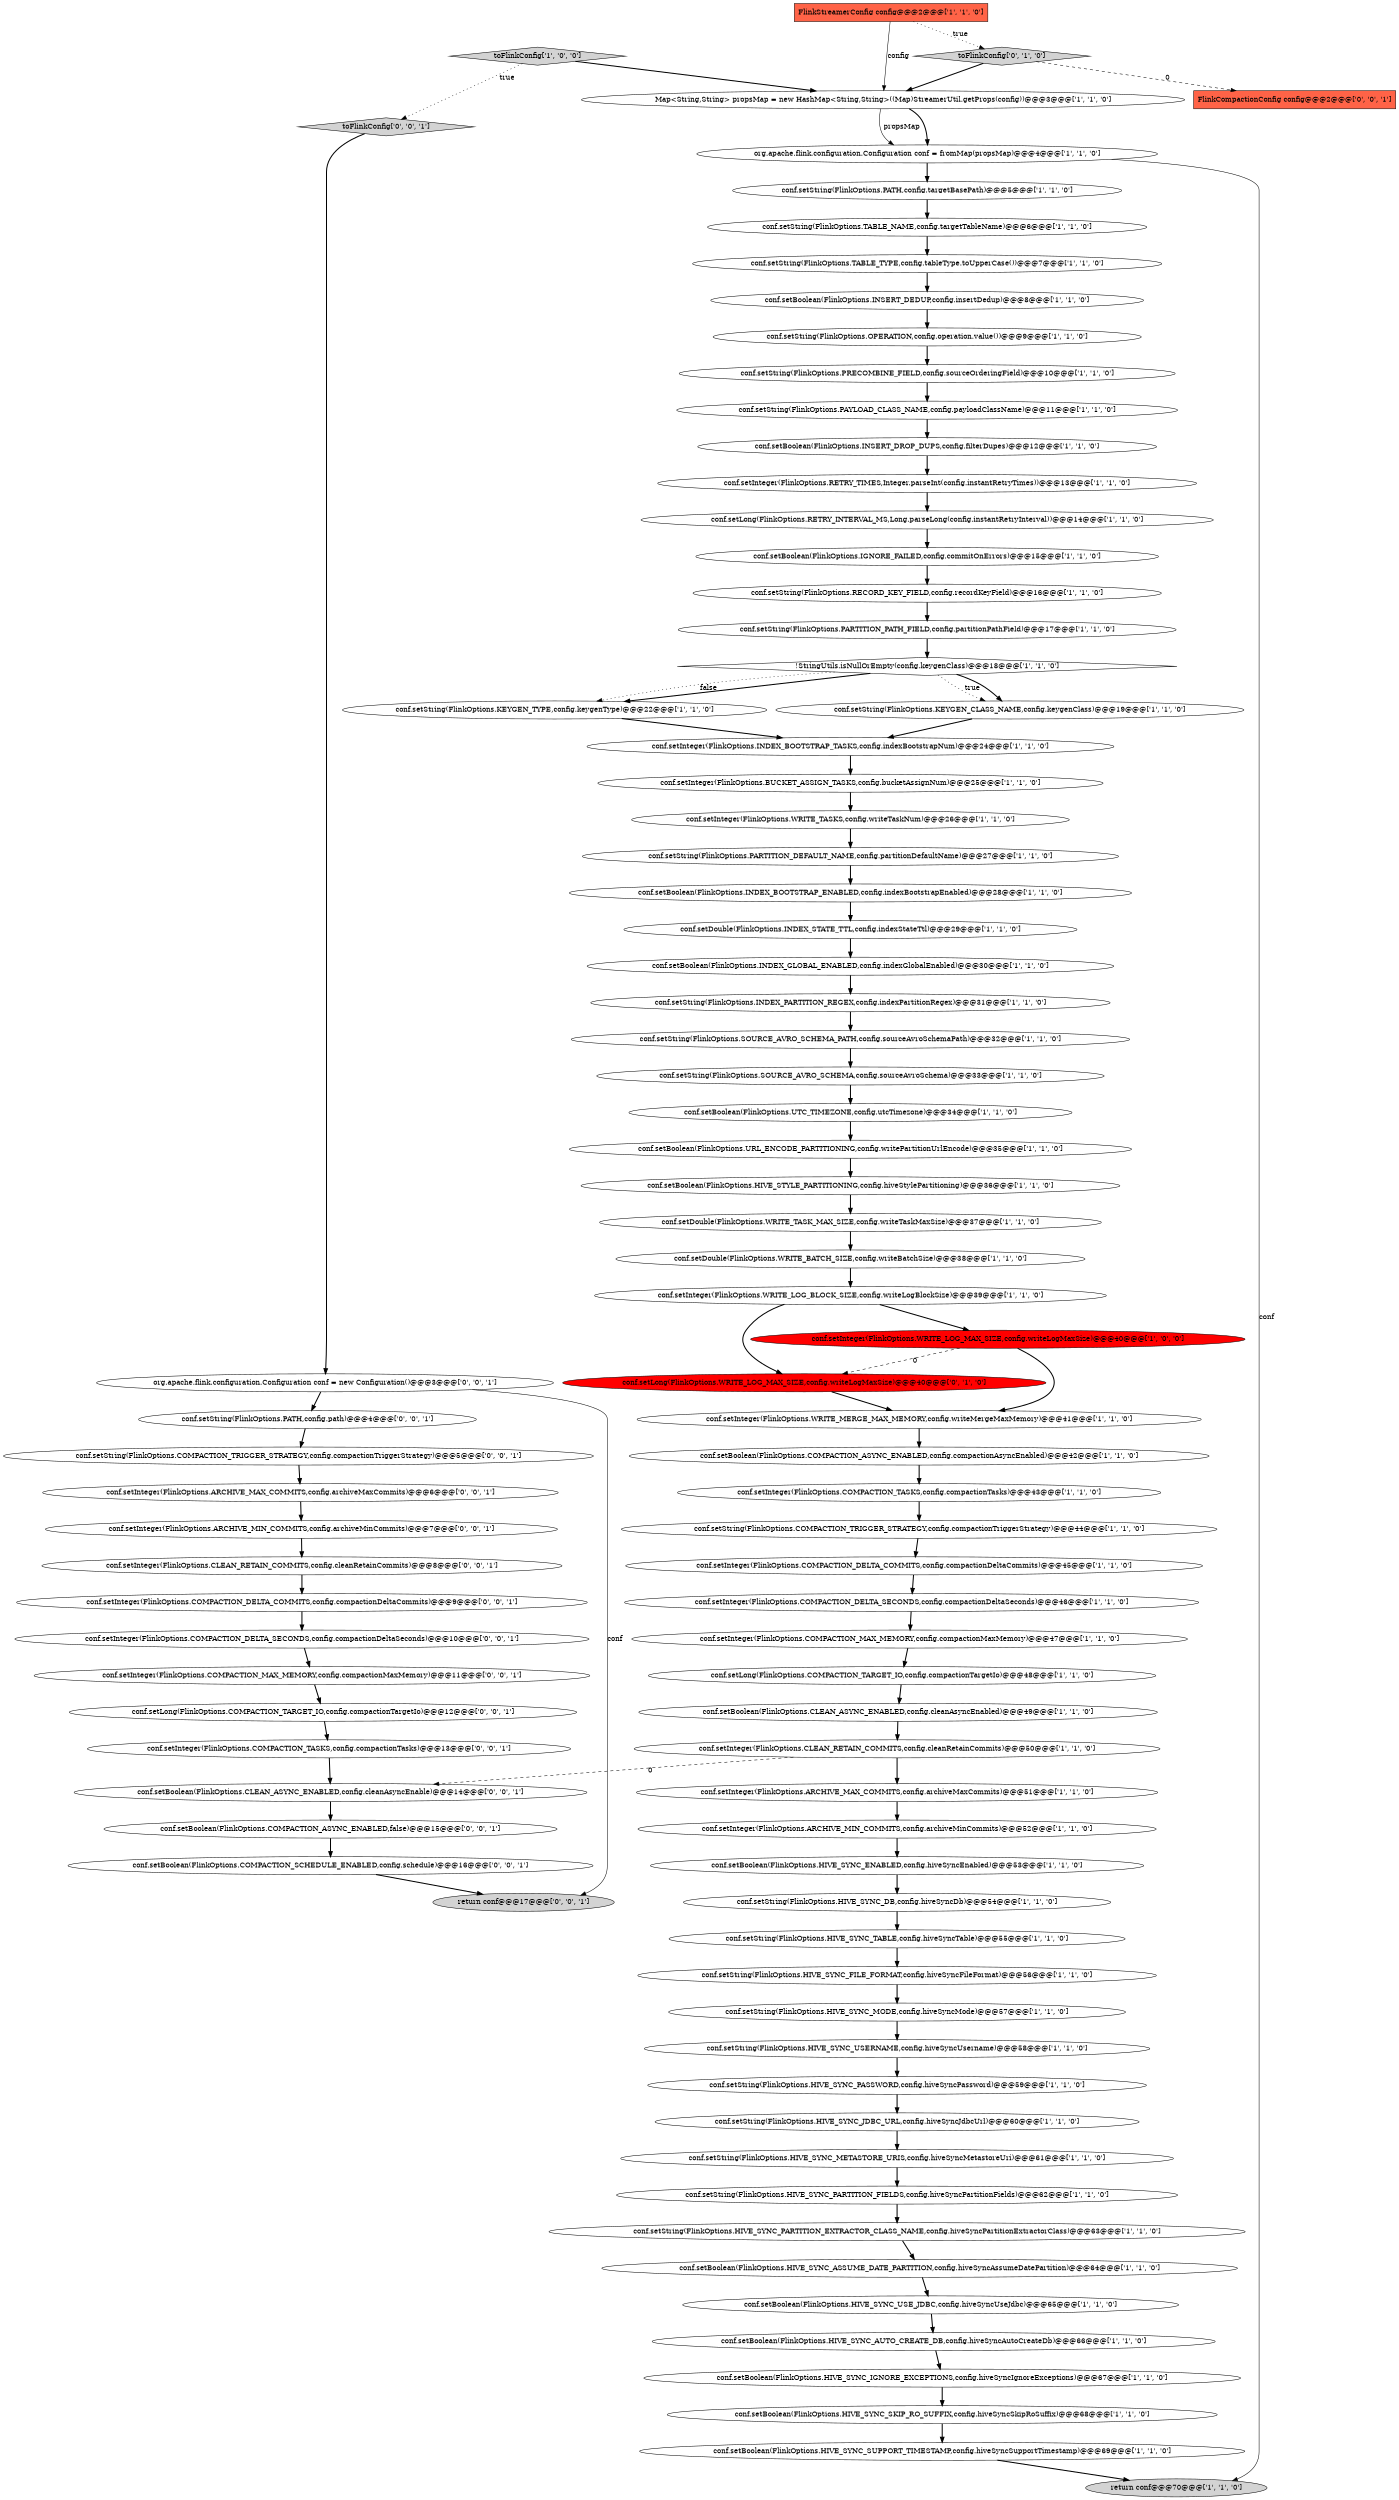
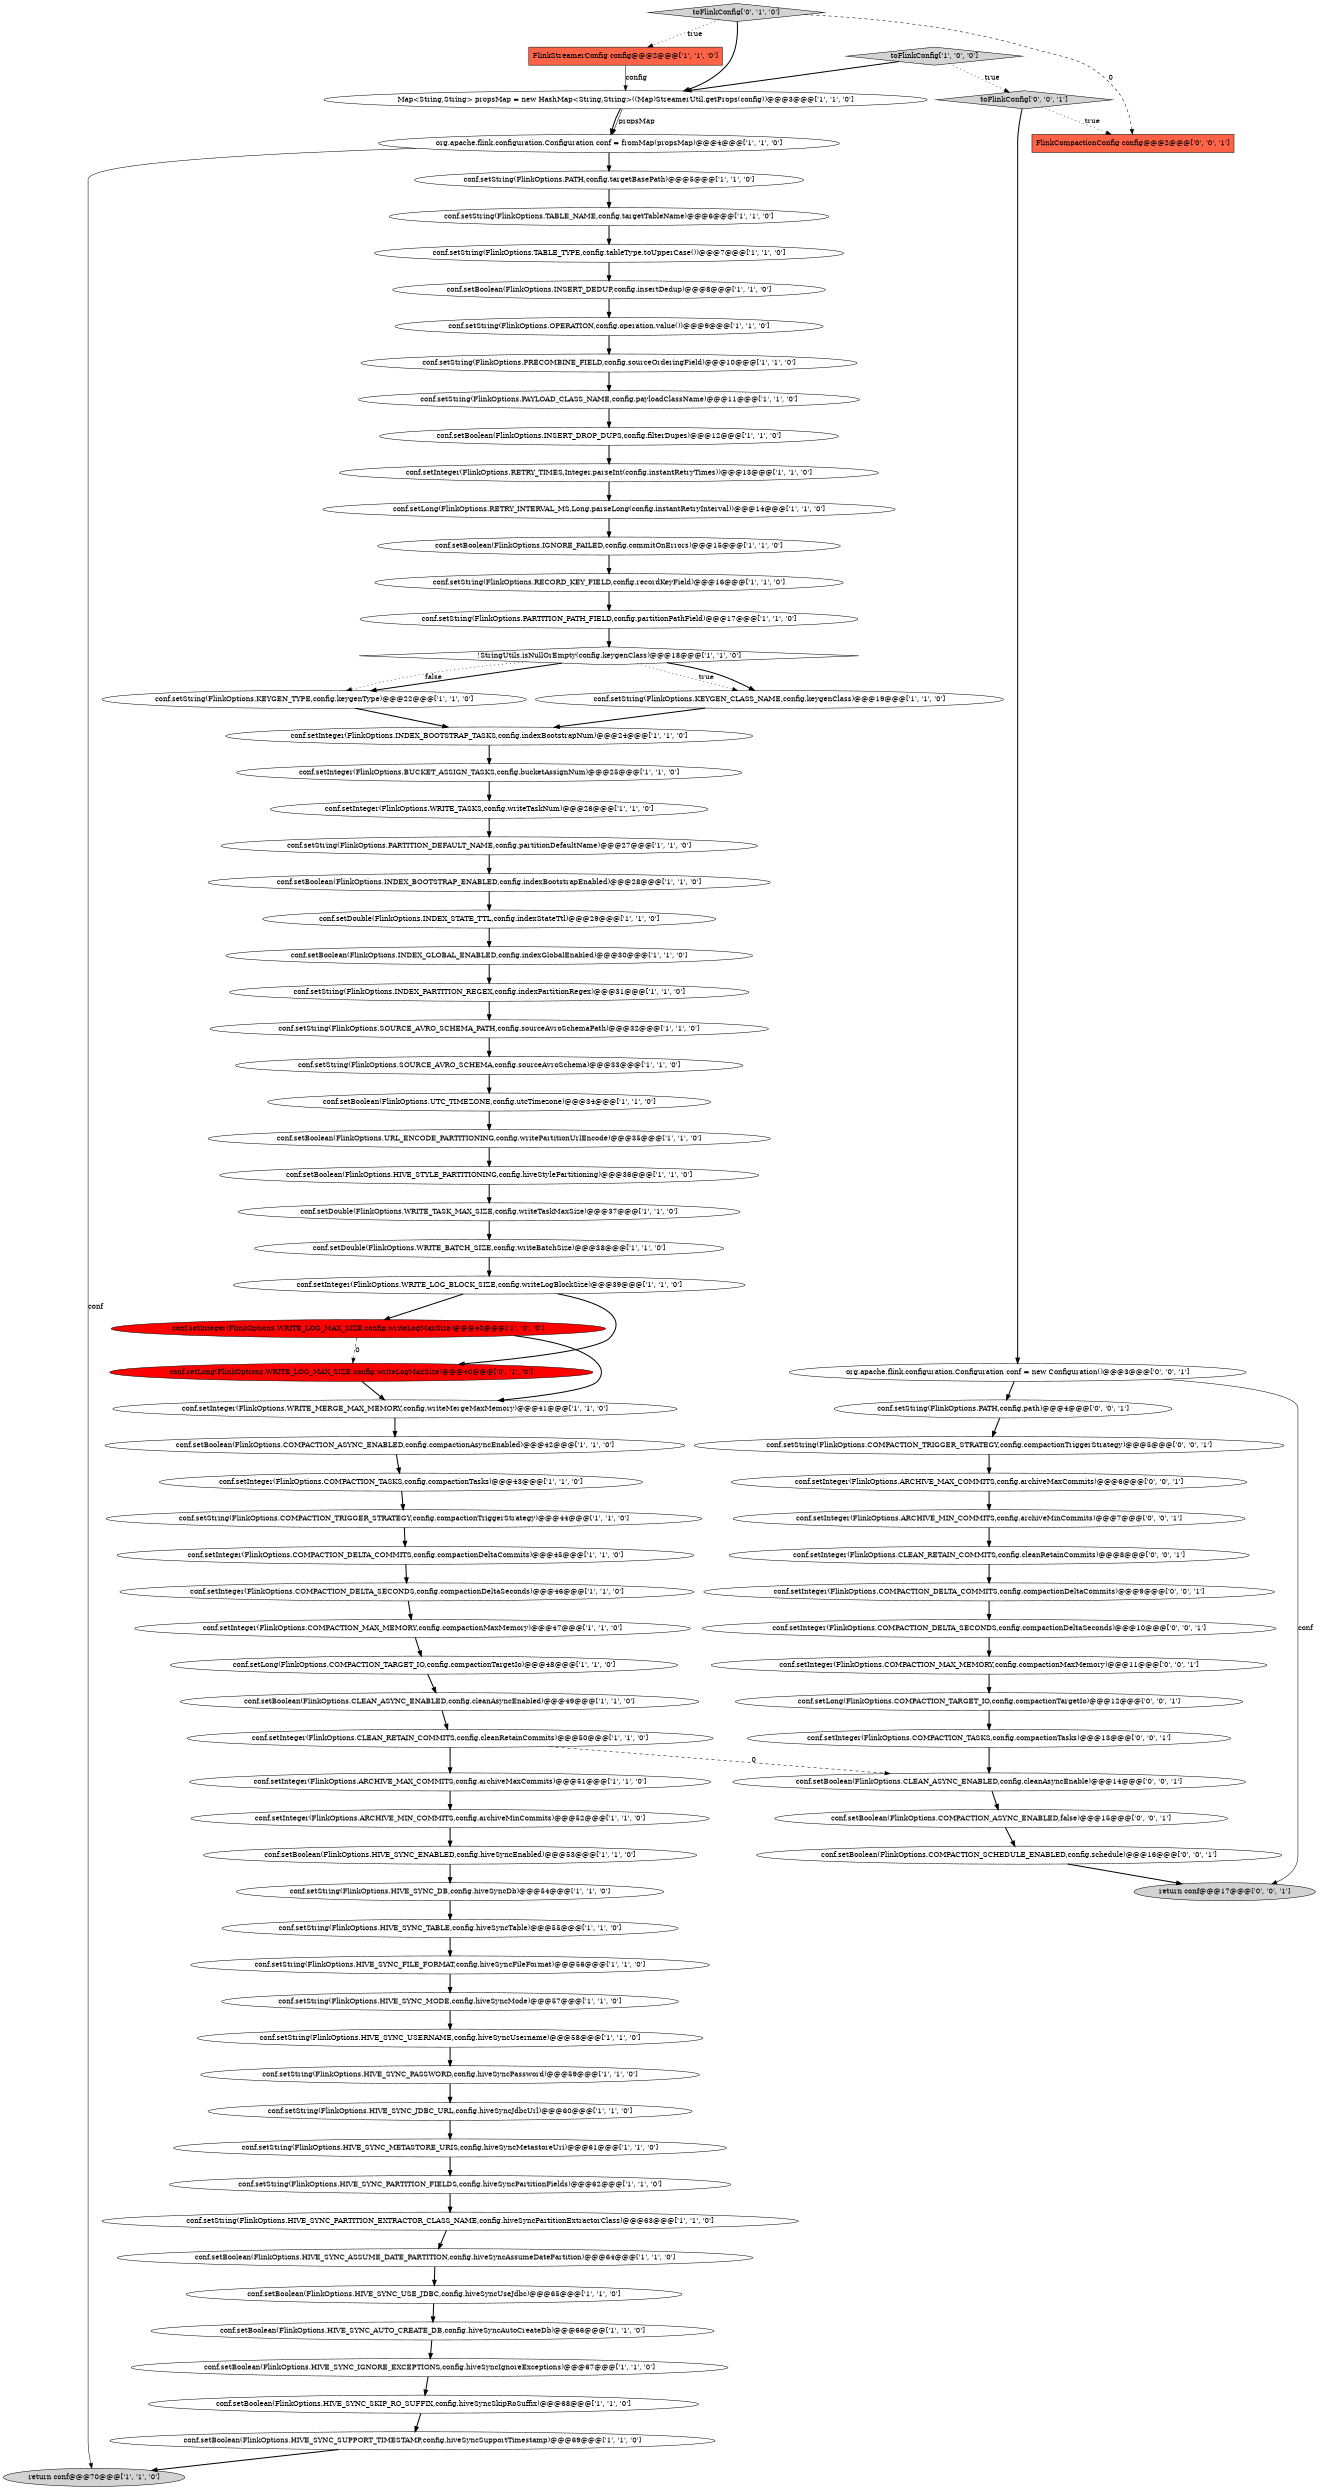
edge "FlinkStreamerConfig config@@@2@@@['1', '1', '0']" -> "toFlinkConfig['0', '1', '0']": reversed
edge "toFlinkConfig['0', '0', '1']" -> "FlinkCompactionConfig config@@@2@@@['0', '0', '1']": added, label "true"
